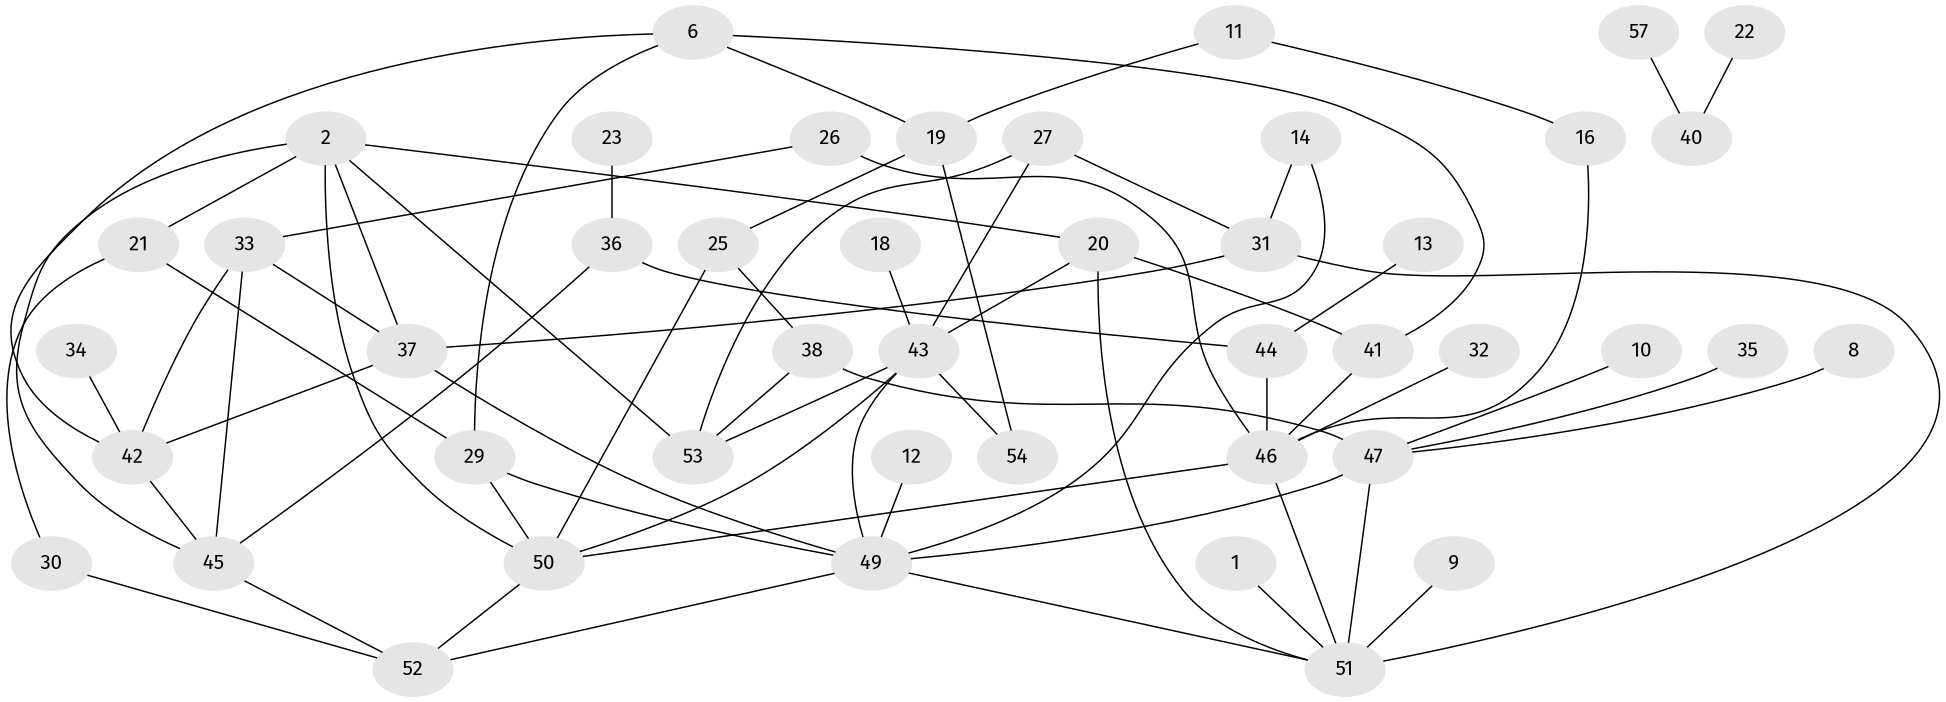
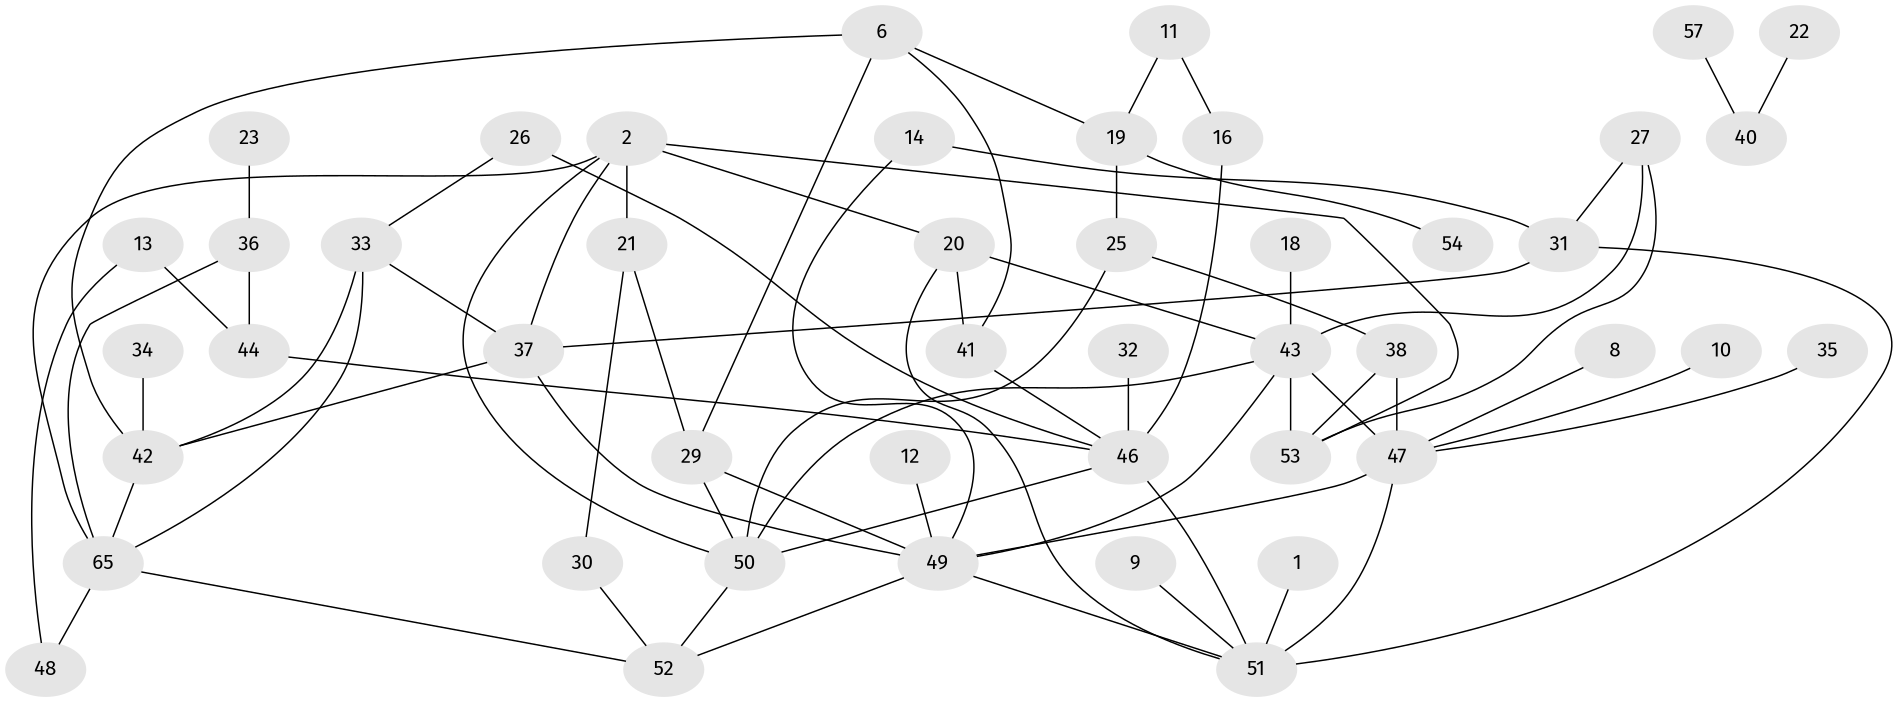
edge "43" -- "54": now "43" -- "47"
node "45": label "45" -> "65"
node "48": added
